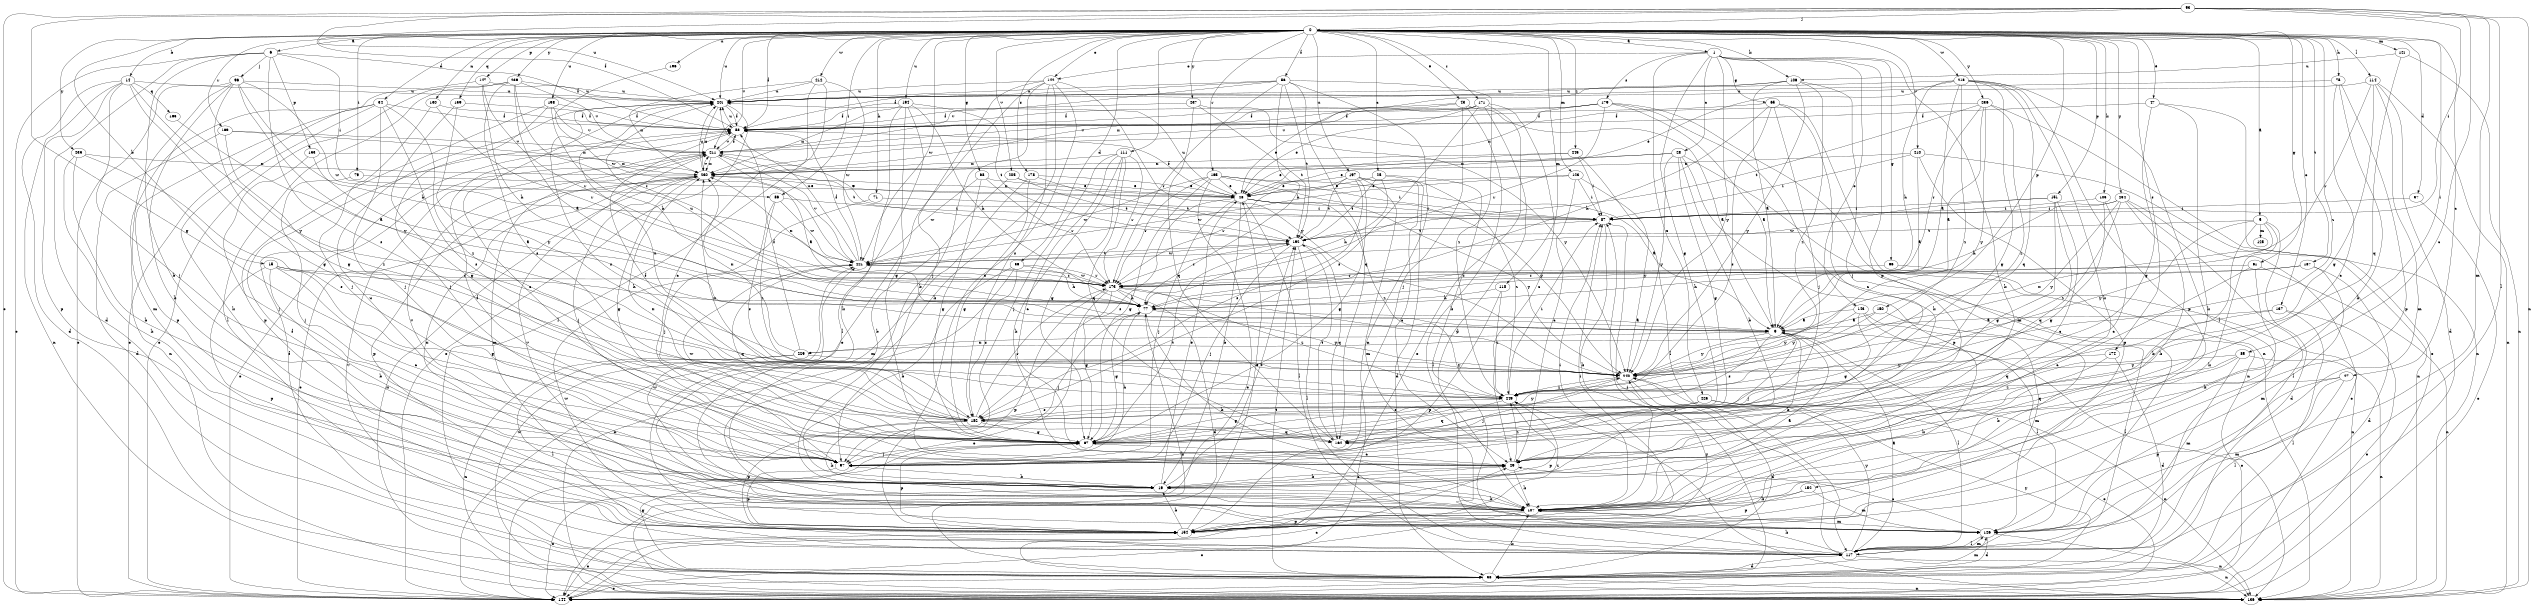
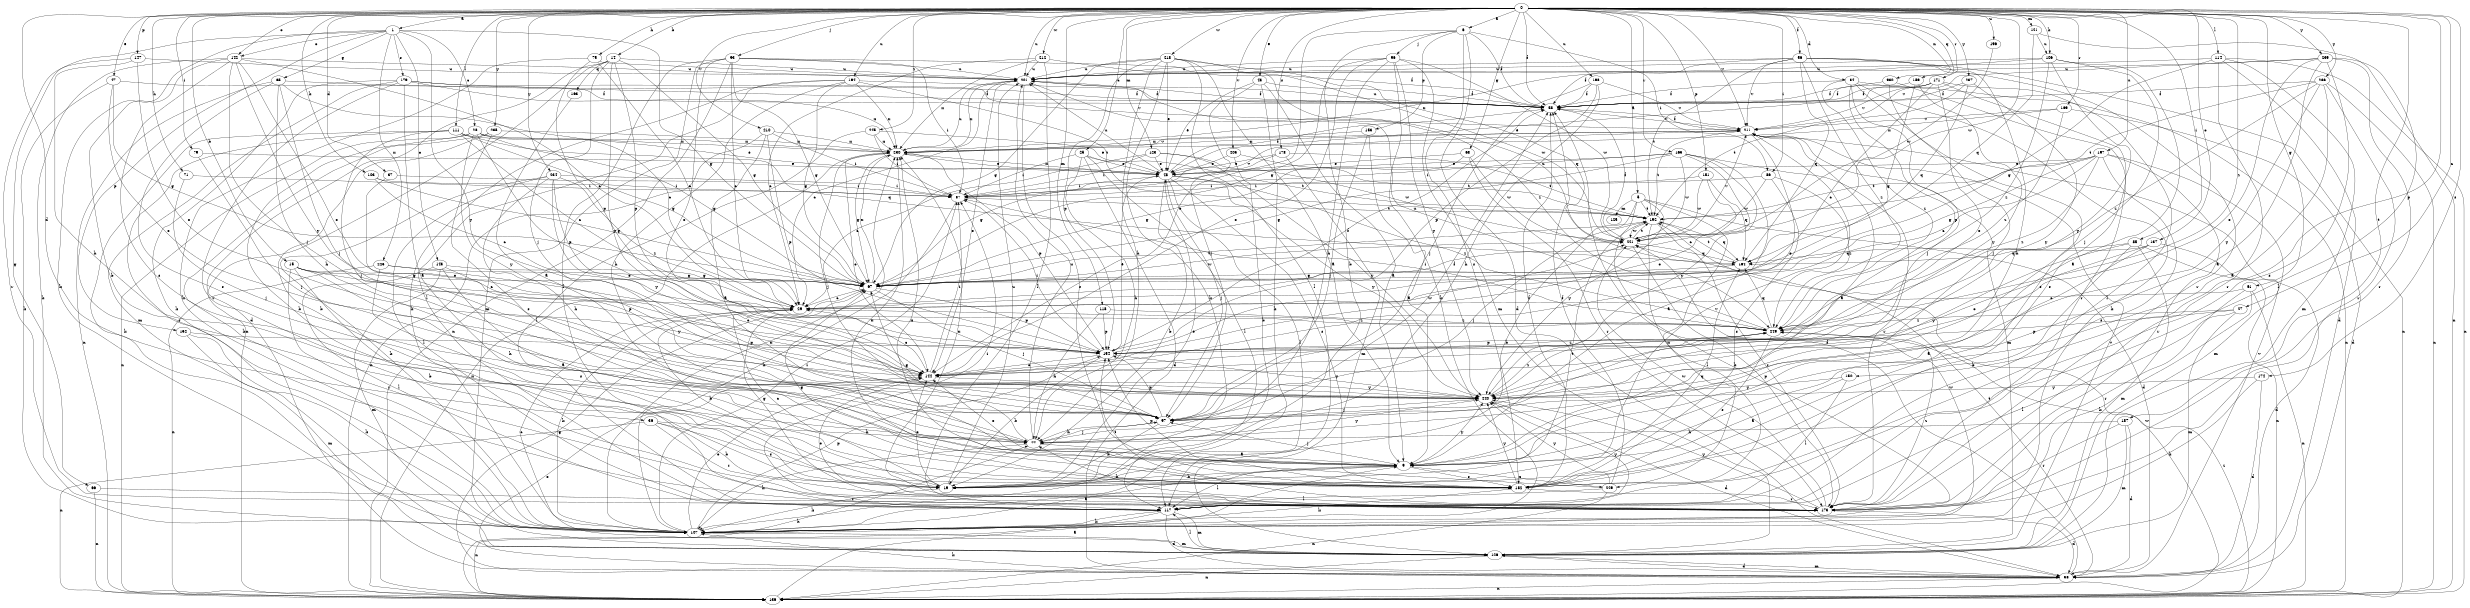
edge "93" -> "0": reversed
node "130": label "130" -> "930"
edge "25" -> "87": added, label "i"
edge "221" -> "173": label "r" -> "p"
edge "173" -> "154": label "p" -> "t"
edge "151" -> "67": now "164" -> "67"
edge "117" -> "9": now "136" -> "9"
edge "137" -> "38": label "l" -> "d"
